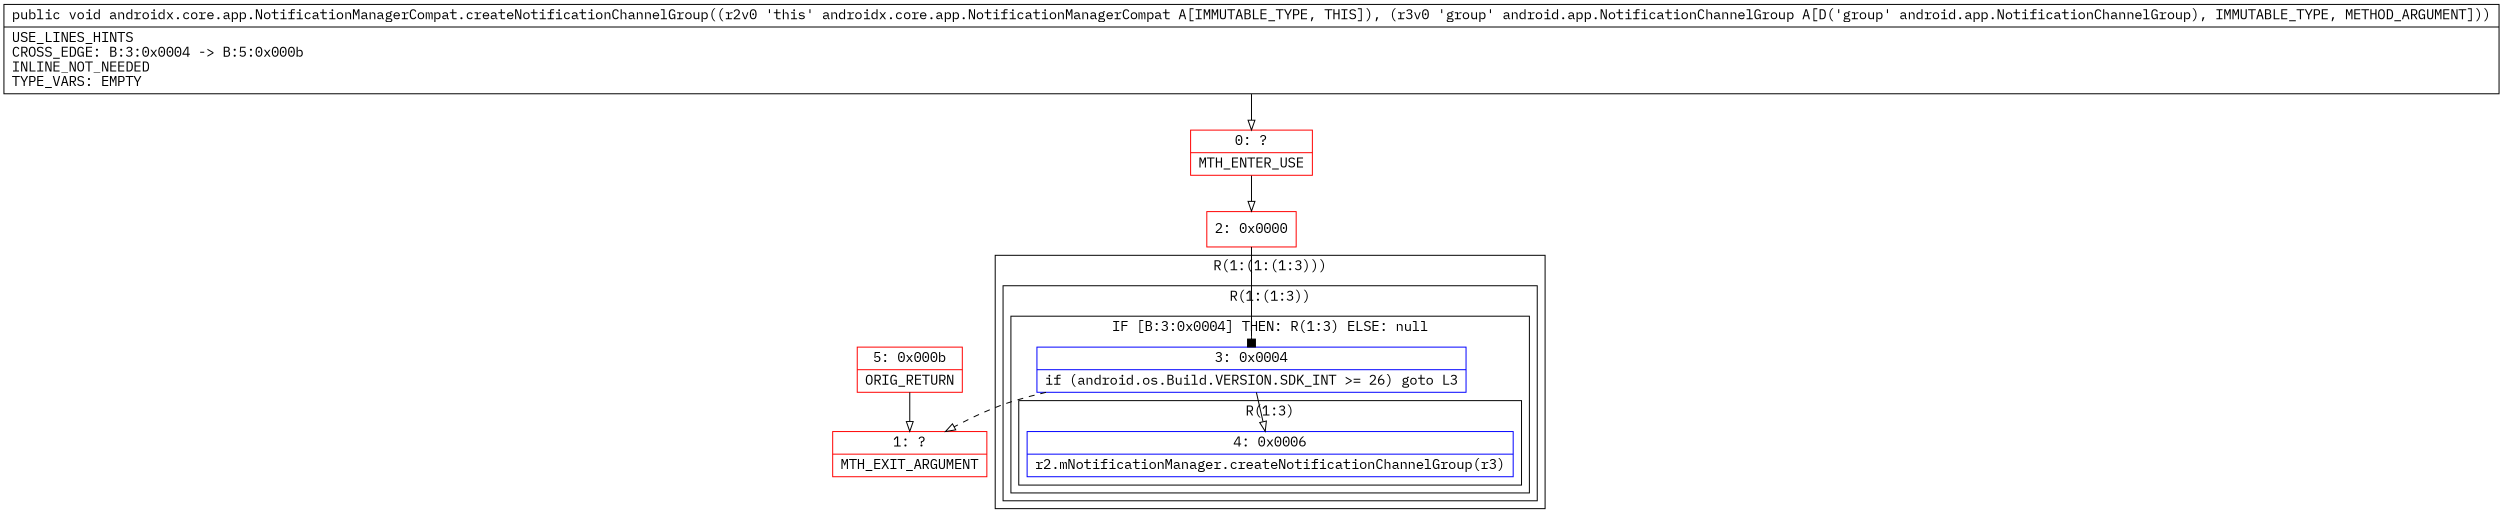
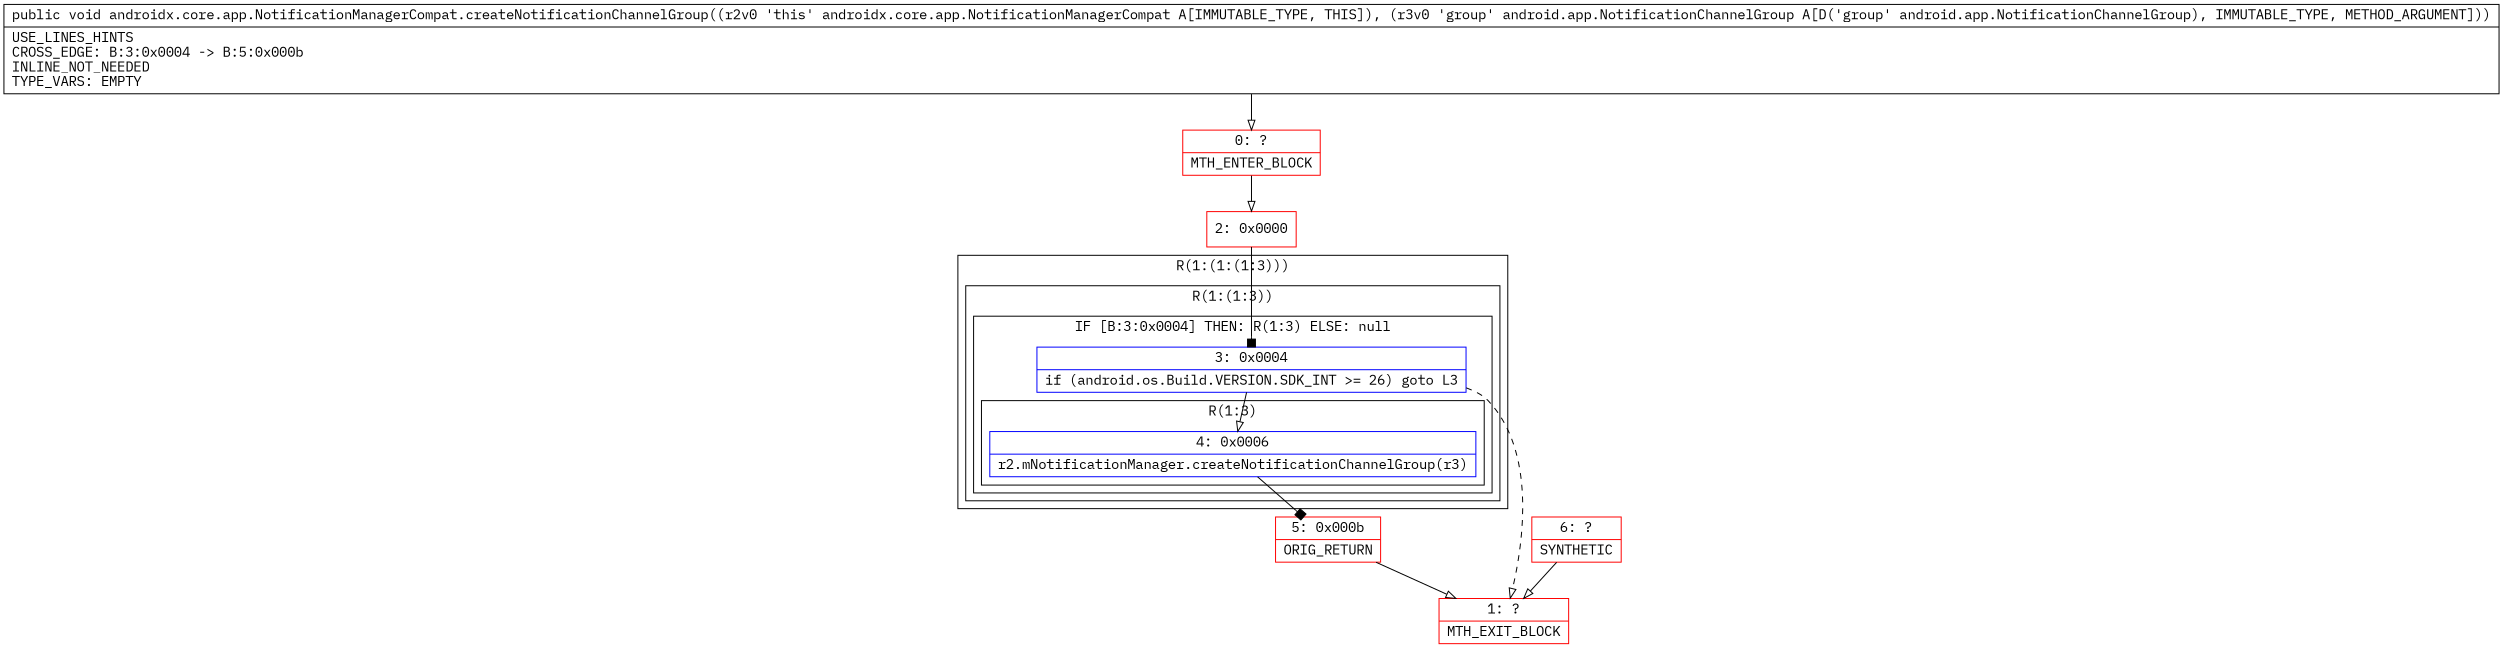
node "0: ?": text "MTH_ENTER_USE" -> "MTH_ENTER_BLOCK"
node "1: ?": text "MTH_EXIT_ARGUMENT" -> "MTH_EXIT_BLOCK"
edge "4: 0x0006" -> "5: 0x000b": added
node "6: ?": added
